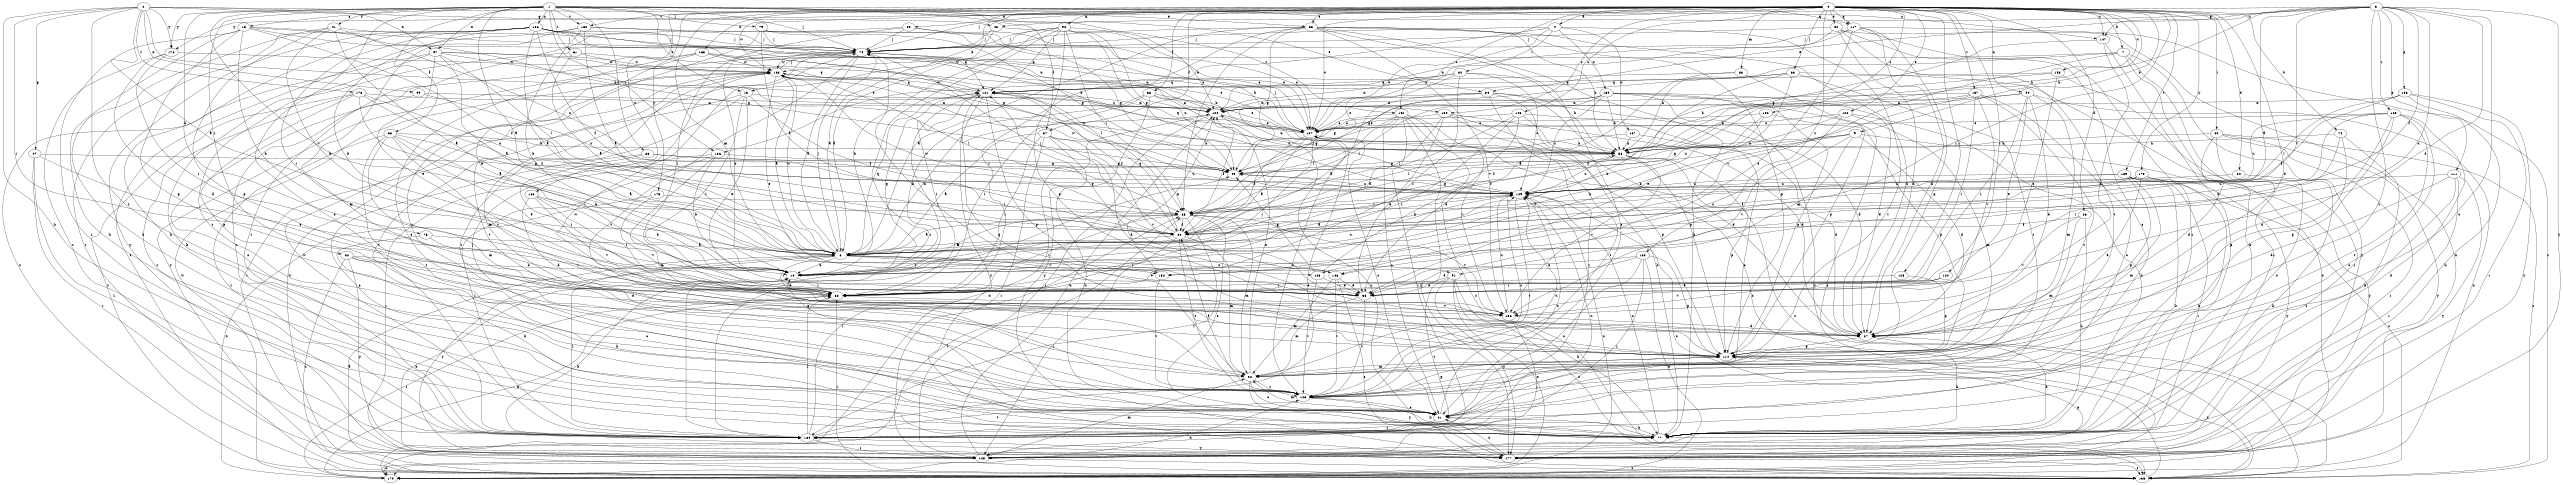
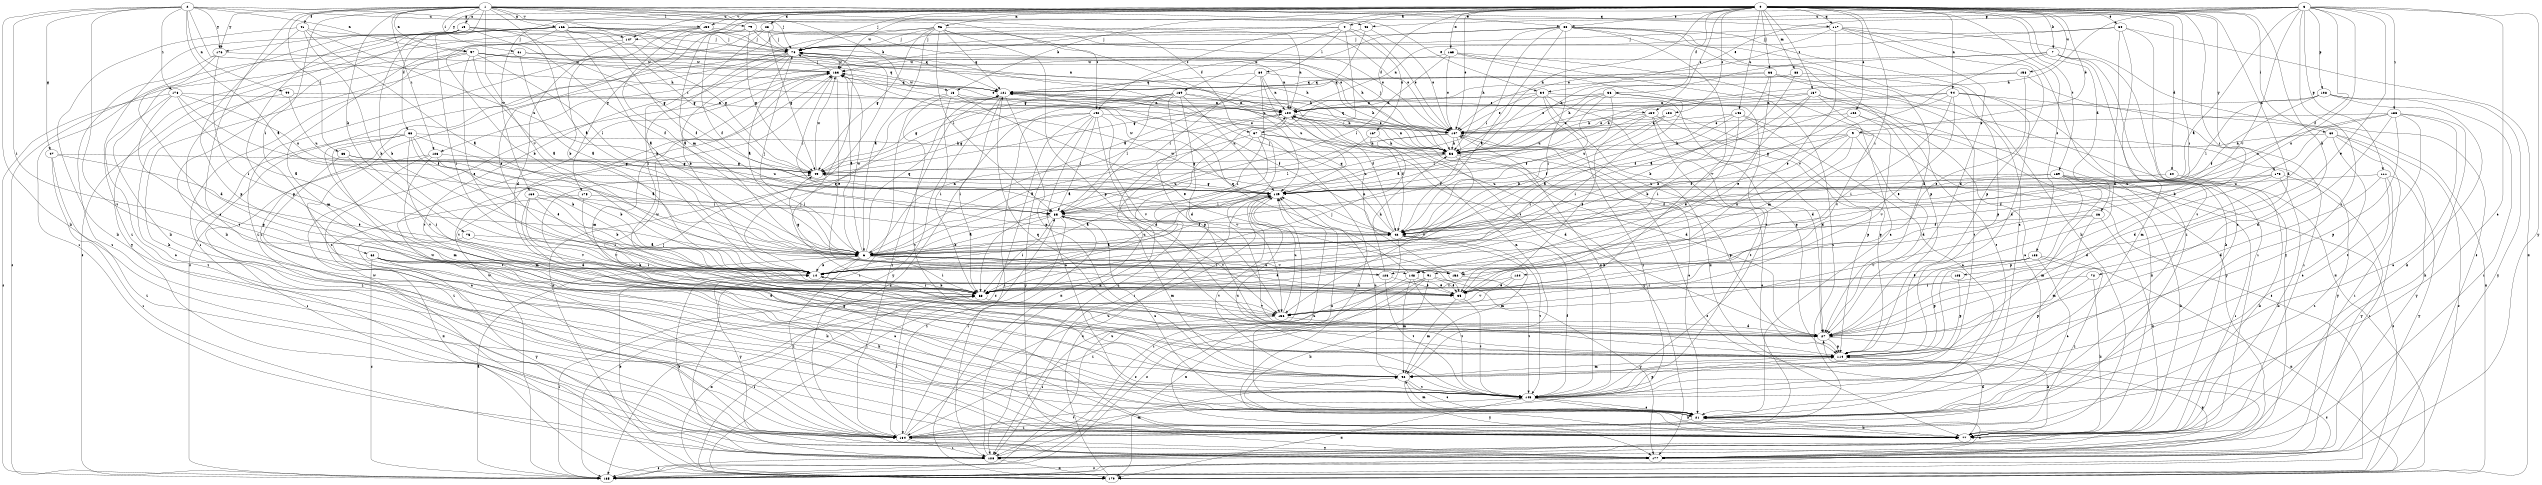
edge "72" -> "56": now "94" -> "56"
edge "36" -> "42": added, label "f"
edge "102" -> "92": removed, label "m"
